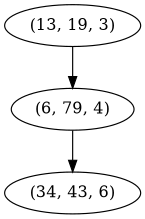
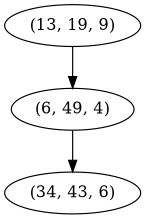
node "(13, 19, 3)": label "(13, 19, 3)" -> "(13, 19, 9)"
node "(6, 79, 4)": label "(6, 79, 4)" -> "(6, 49, 4)"
